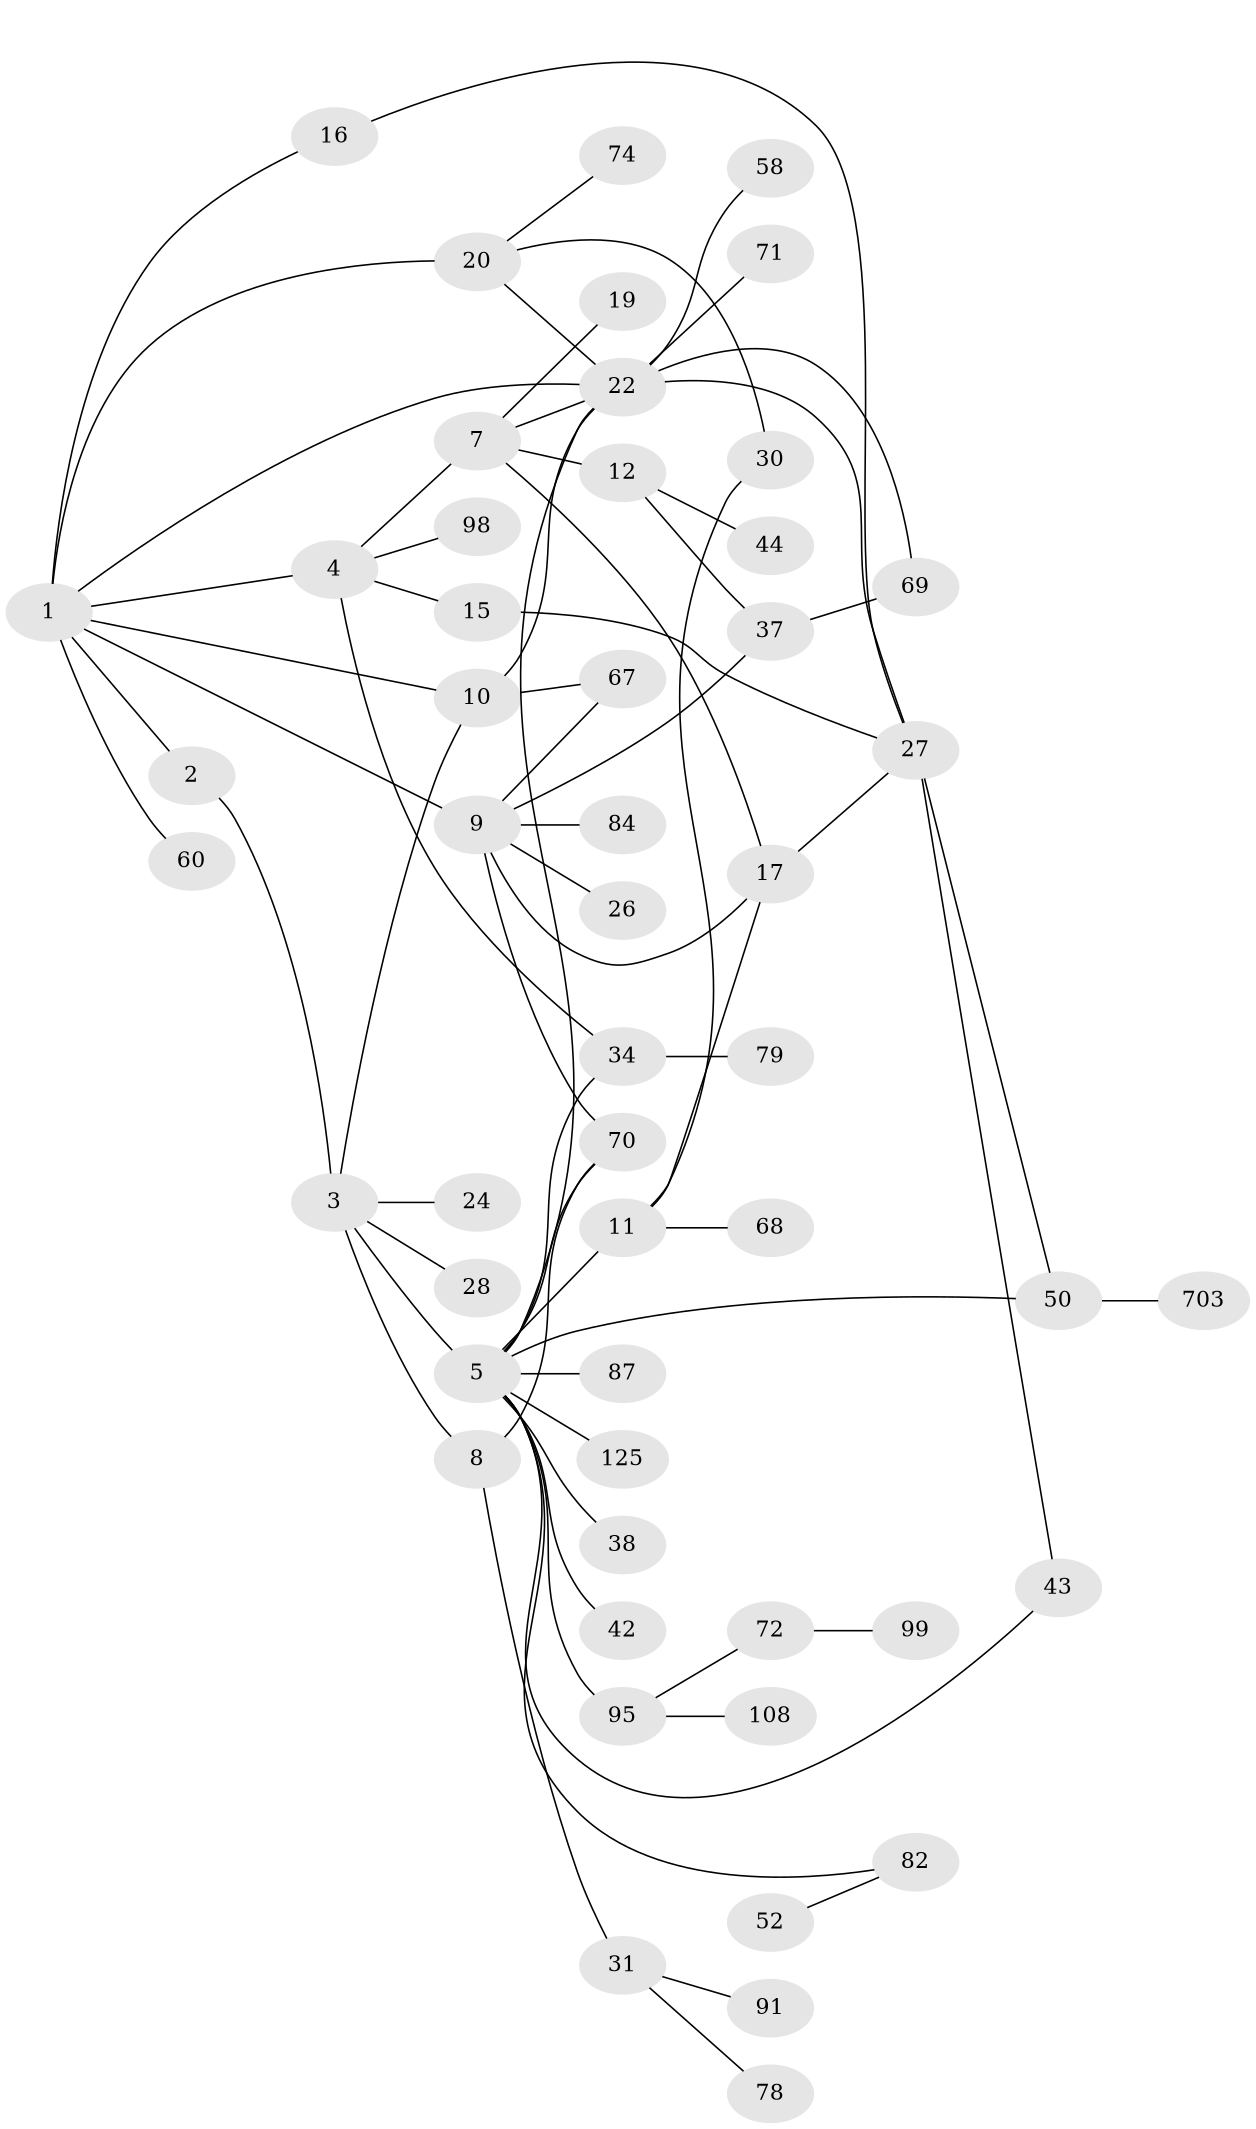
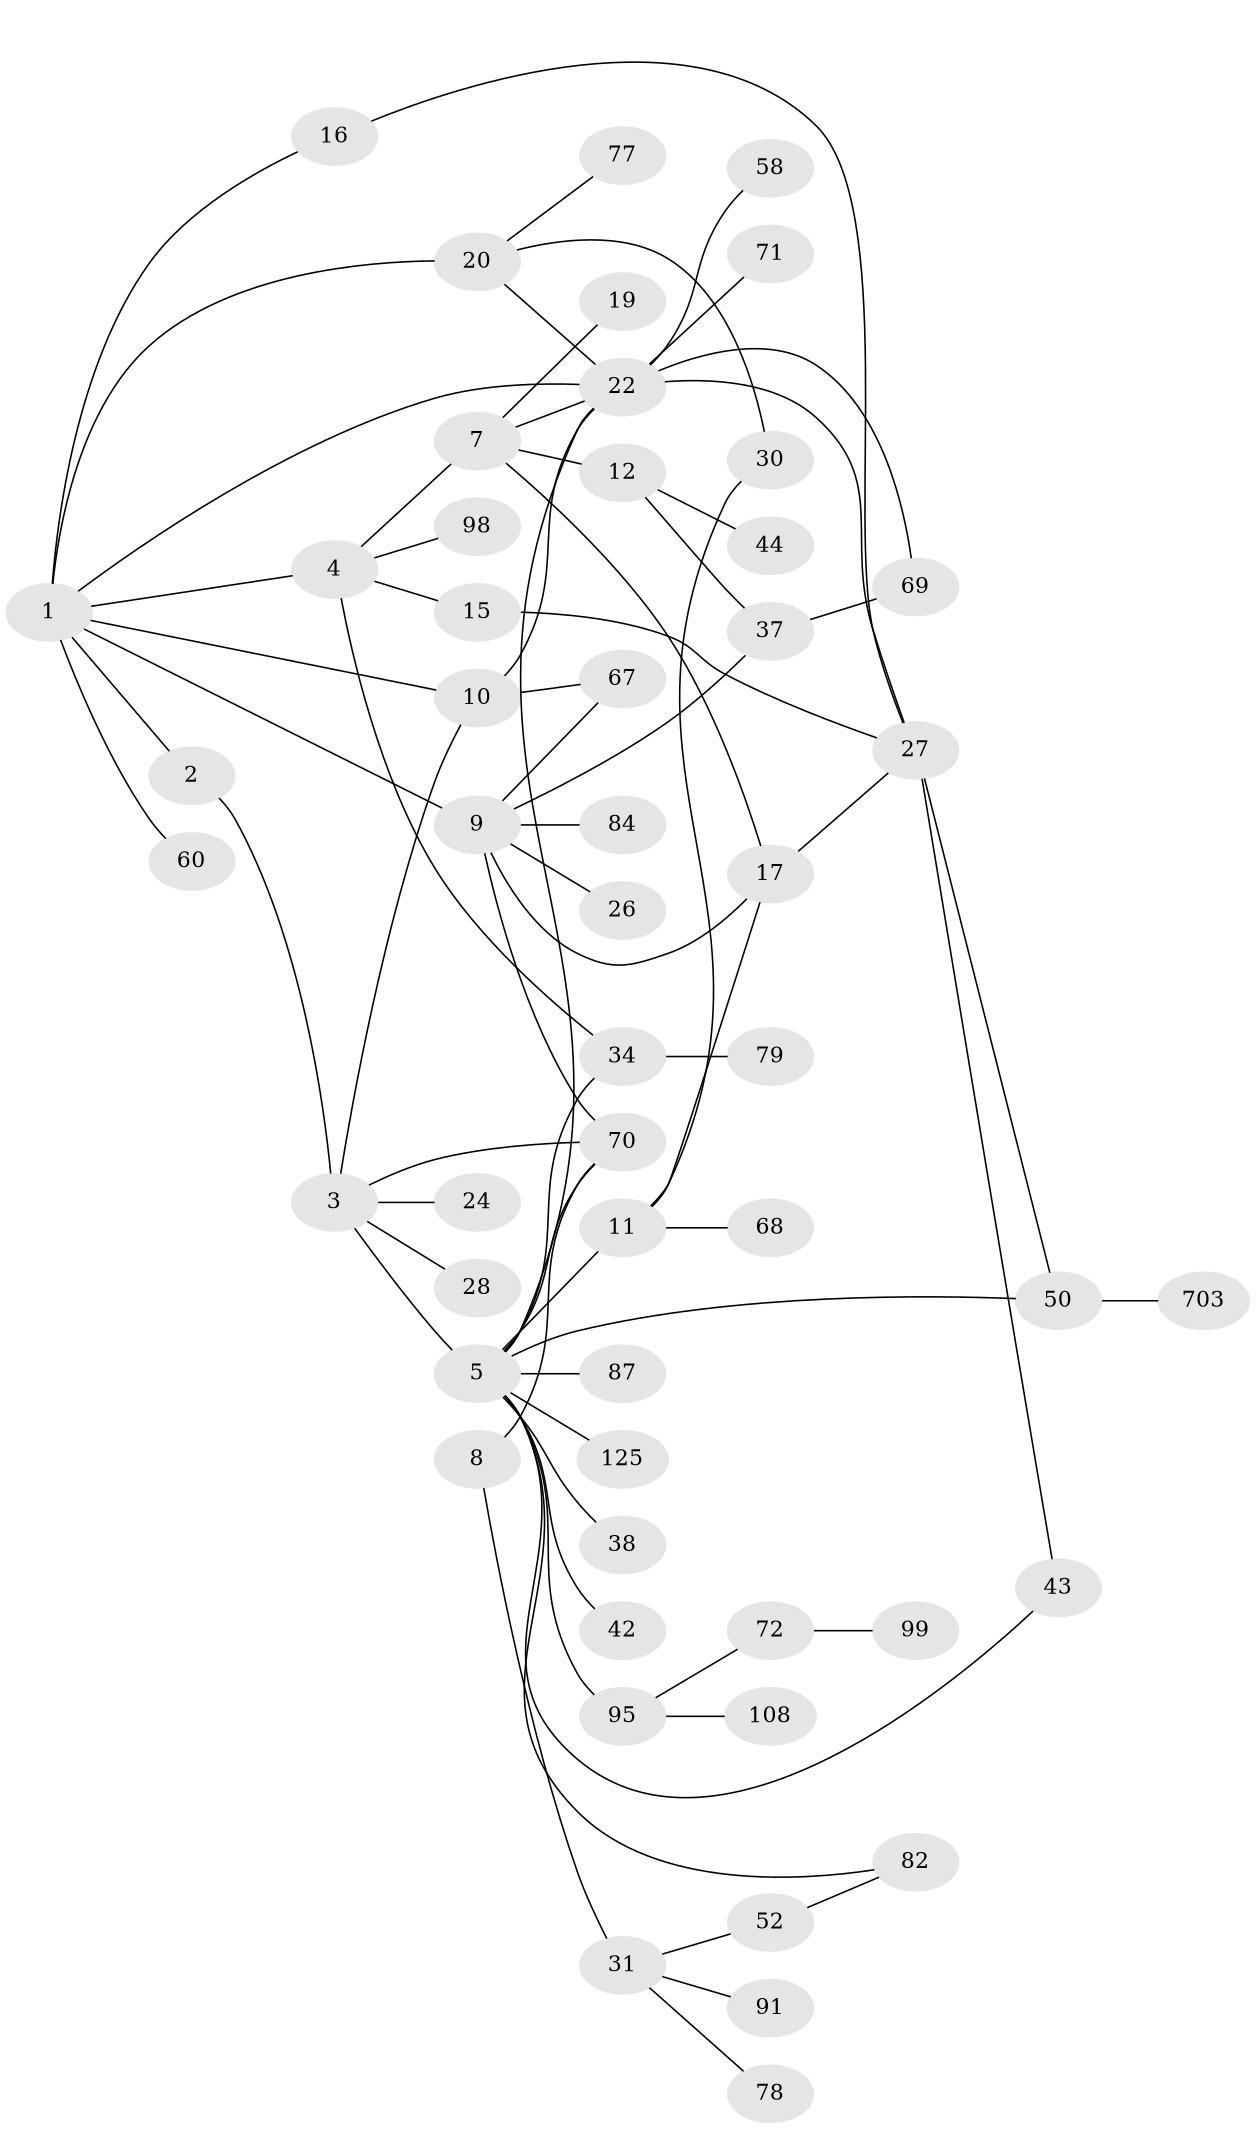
node "74": label "74" -> "77"
edge "3" -- "8": now "3" -- "70"
edge "52" -- "31": added
